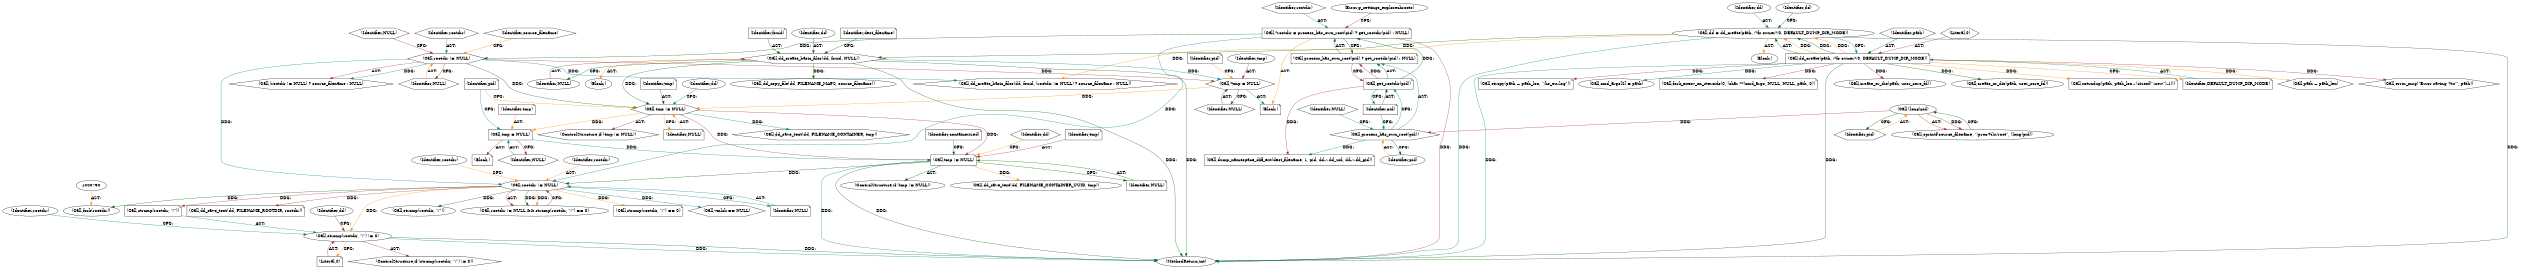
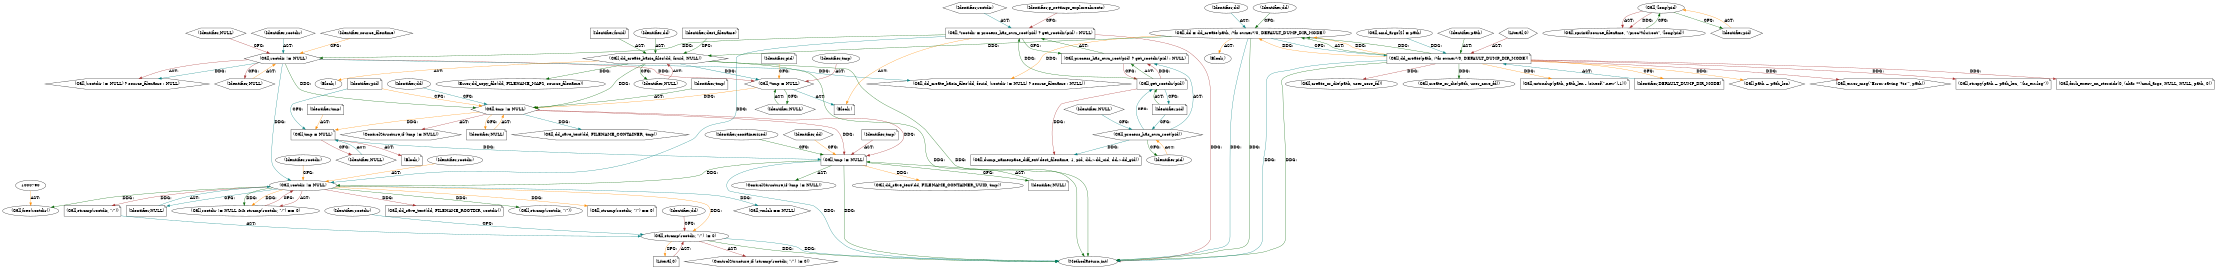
node "(Error,g_settings_explorechroots)": label "(Error,g_settings_explorechroots)" -> "(Identifier,g_settings_explorechroots)"
edge "(Call,dd_create(path, /*fs owner*/0, DEFAULT_DUMP_DIR_MODE))" -> "(Call,cmd_args[2] = path)": reversed
node "(Call,dd_copy_file(dd, FILENAME_MAPS, source_filename))": label "(Call,dd_copy_file(dd, FILENAME_MAPS, source_filename))" -> "(Error,dd_copy_file(dd, FILENAME_MAPS, source_filename))"
edge "(Call,(long)pid)" -> "(Call,process_has_own_root(pid))": removed, label "DDG:"
node "(Identifier,containerized)": shape note -> ellipse
node "(Call,fork(rootdir))": label "(Call,fork(rootdir))" -> "(Call,free(rootdir))"
